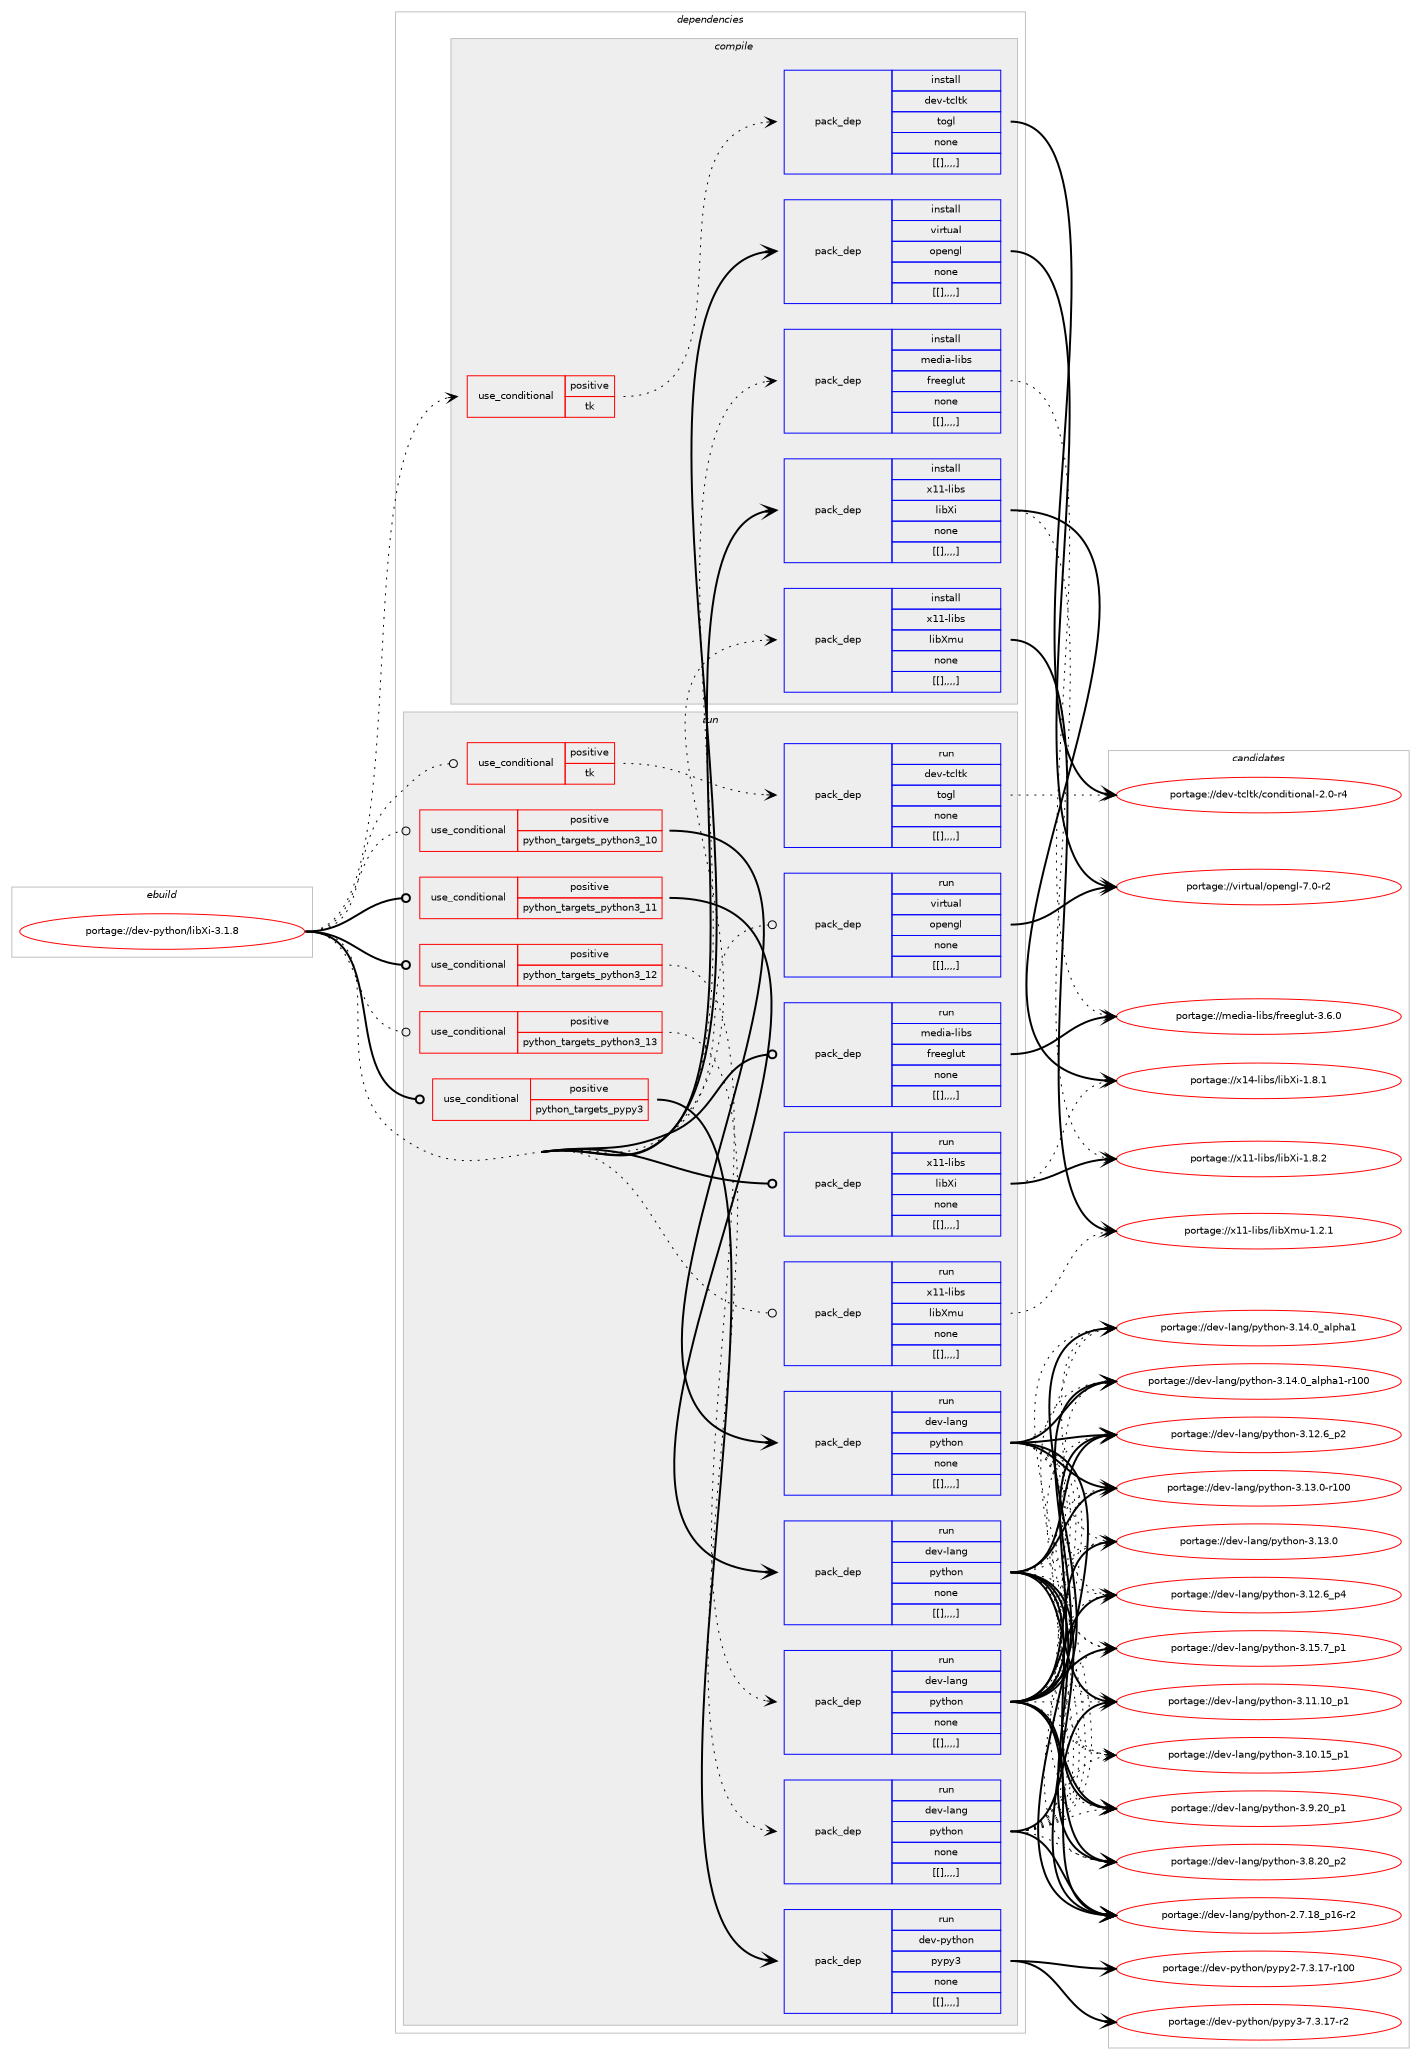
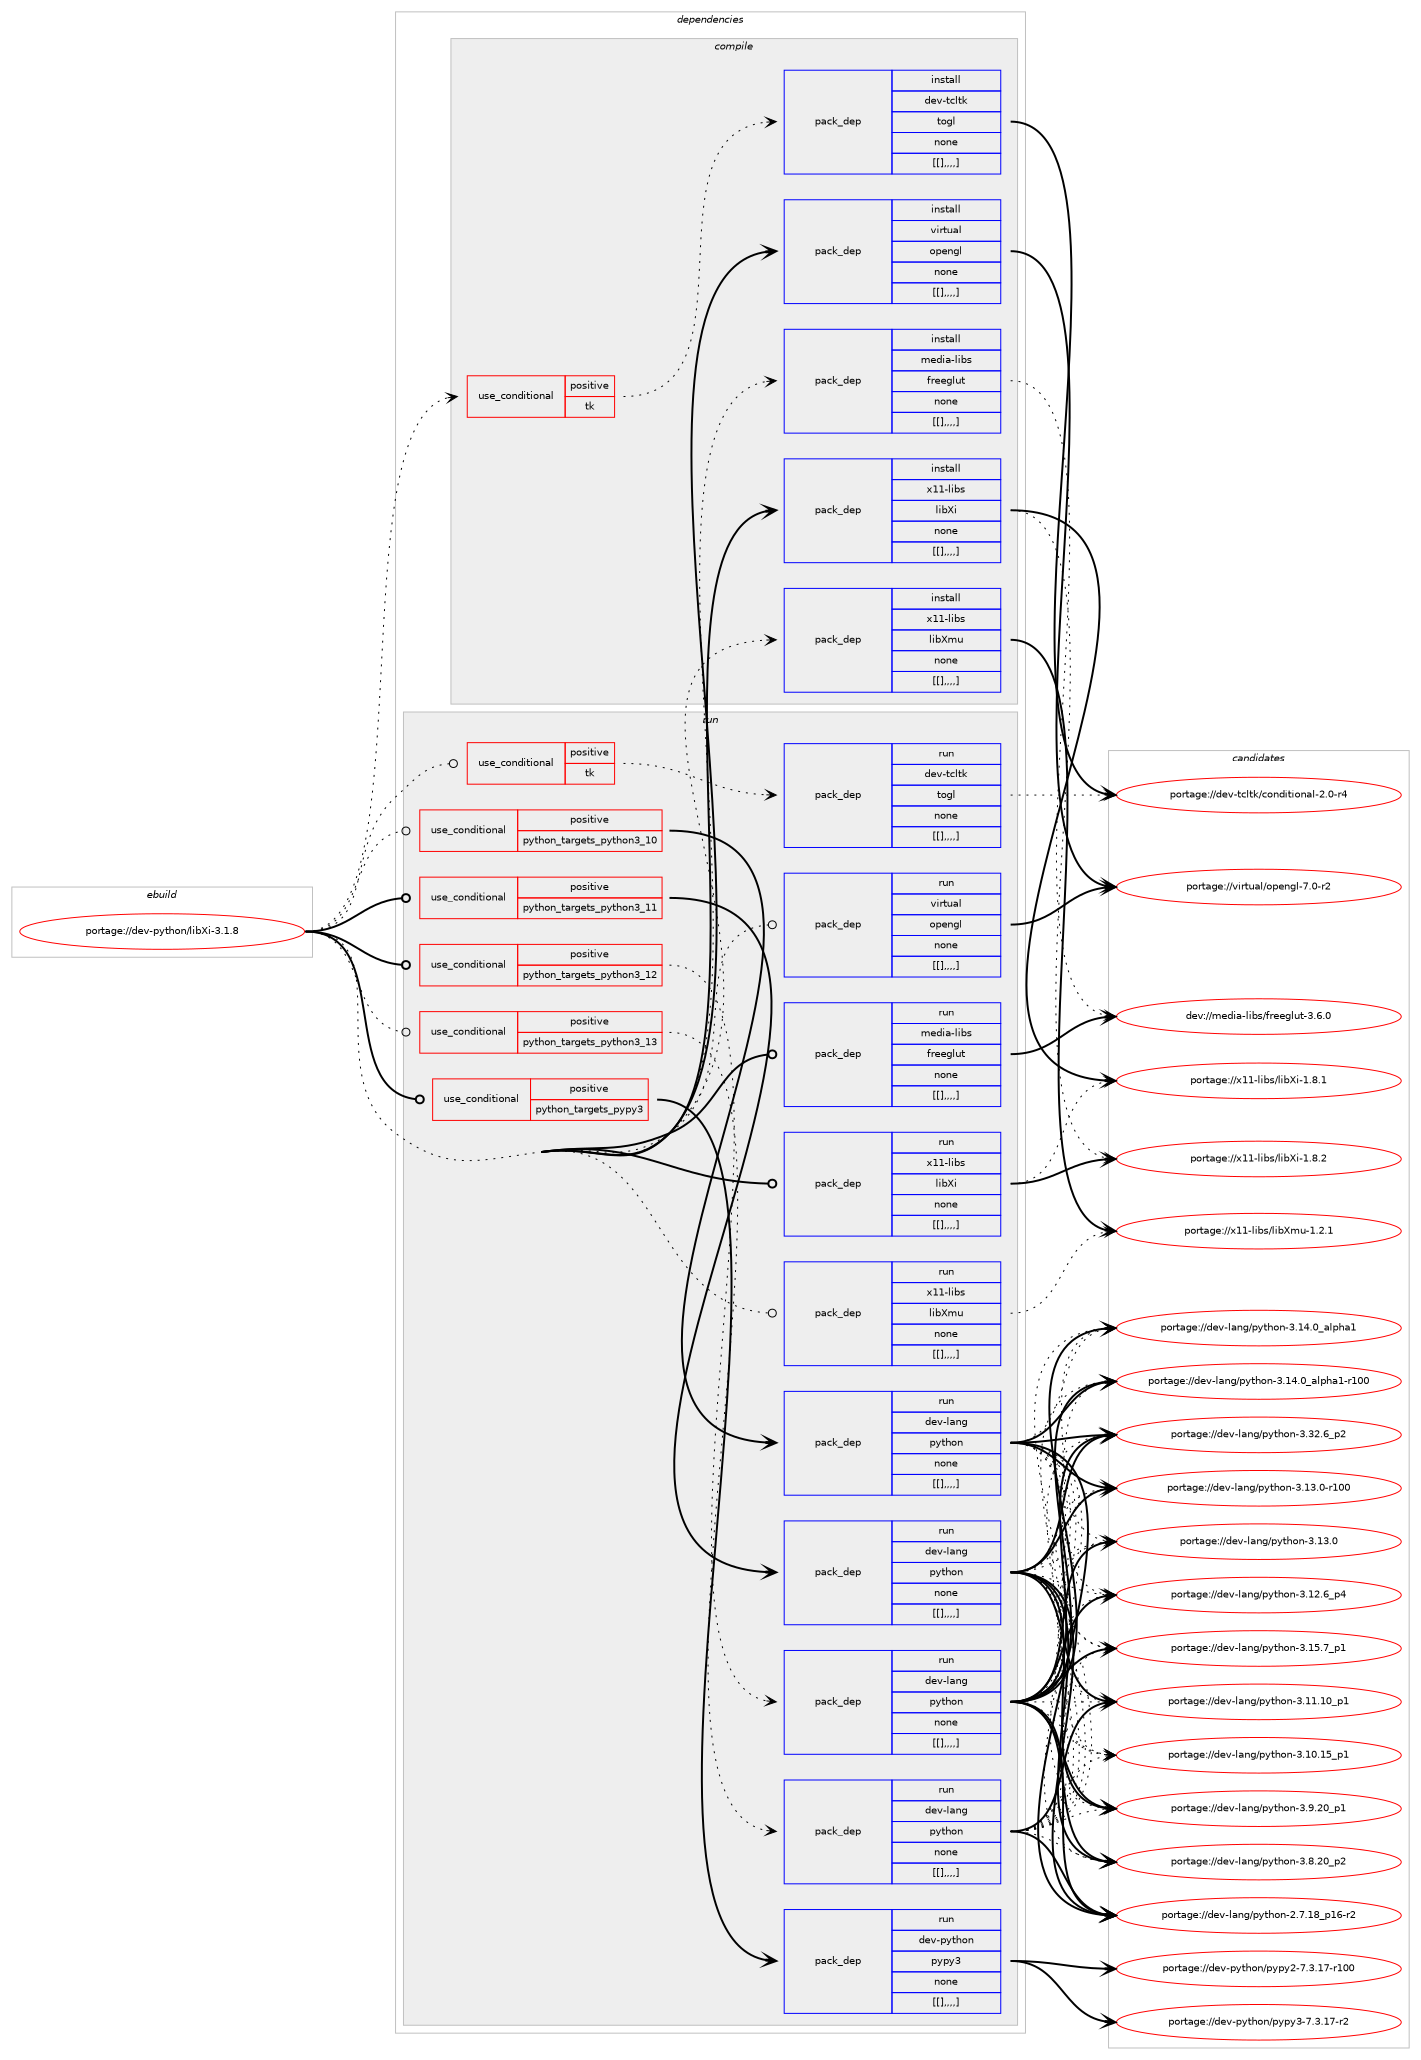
node "portage://media-libs/freeglut-3.6.0": label "portage://media-libs/freeglut-3.6.0" -> "dev://media-libs/freeglut-3.6.0"
node "portage://x14-libs/libXi-1.8.1": label "portage://x14-libs/libXi-1.8.1" -> "portage://x11-libs/libXi-1.8.1"
node "portage://dev-lang/python-3.12.6_p2": label "portage://dev-lang/python-3.12.6_p2" -> "portage://dev-lang/python-3.32.6_p2"
